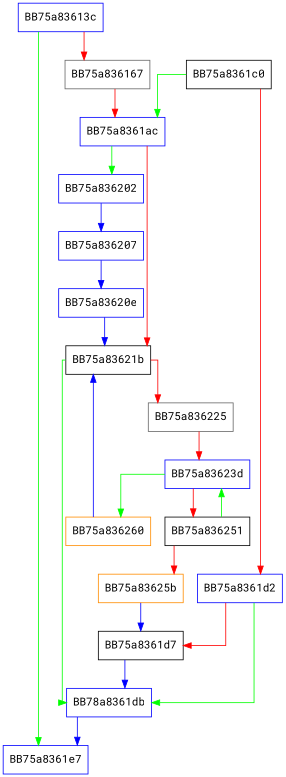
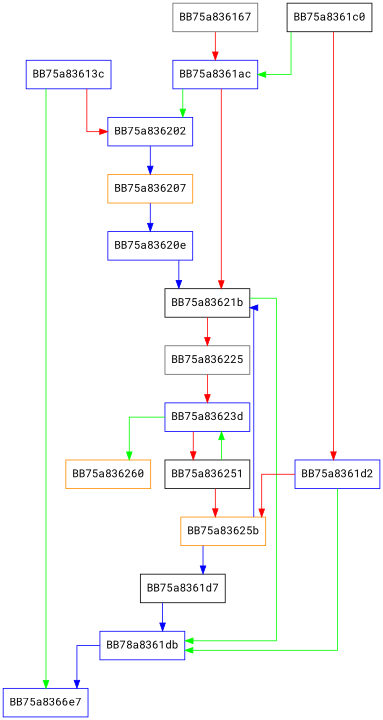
edge "BB75a83613c" -> "BB75a836167": now "BB75a83613c" -> "BB75a836202"
node "BB75a836207": color blue -> darkorange
edge "BB75a836260" -> "BB75a83621b": now "BB75a83625b" -> "BB75a83621b"
edge "BB75a8361d2" -> "BB75a8361d7": now "BB75a8361d2" -> "BB75a83625b"
node "BB75a8361e7": label "BB75a8361e7" -> "BB75a8366e7"
